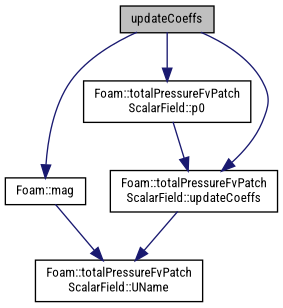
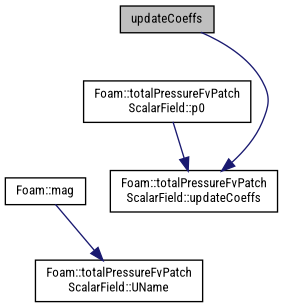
edge "updateCoeffs" -> "Foam::totalPressureFvPatch ScalarField::p0": removed
edge "updateCoeffs" -> "Foam::mag": removed
edge "Foam::totalPressureFvPatch ScalarField::updateCoeffs" -> "Foam::totalPressureFvPatch ScalarField::UName": removed
